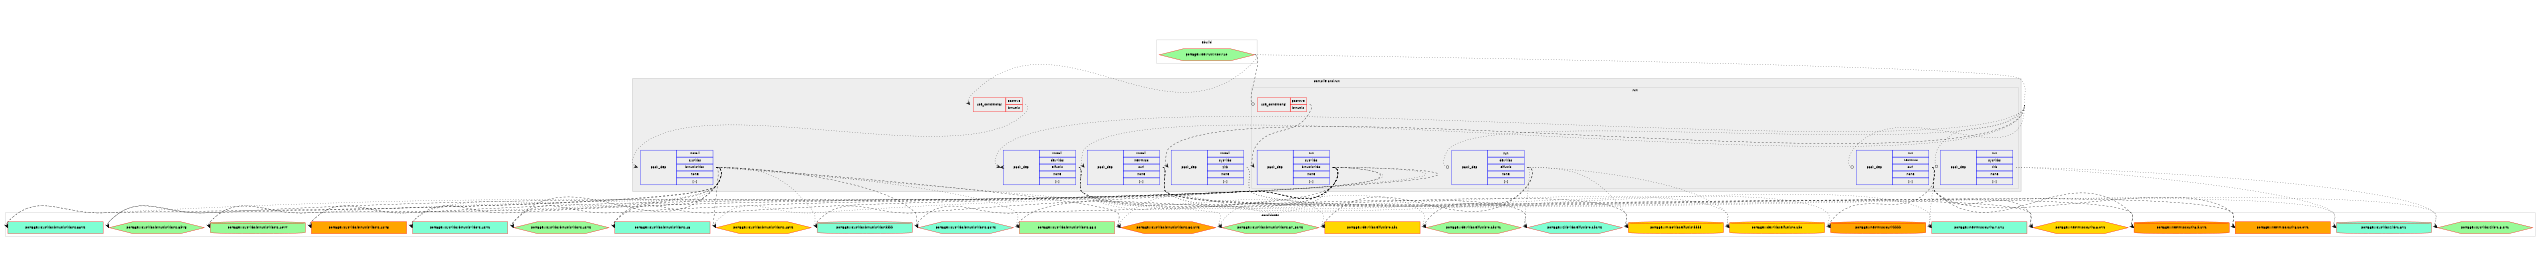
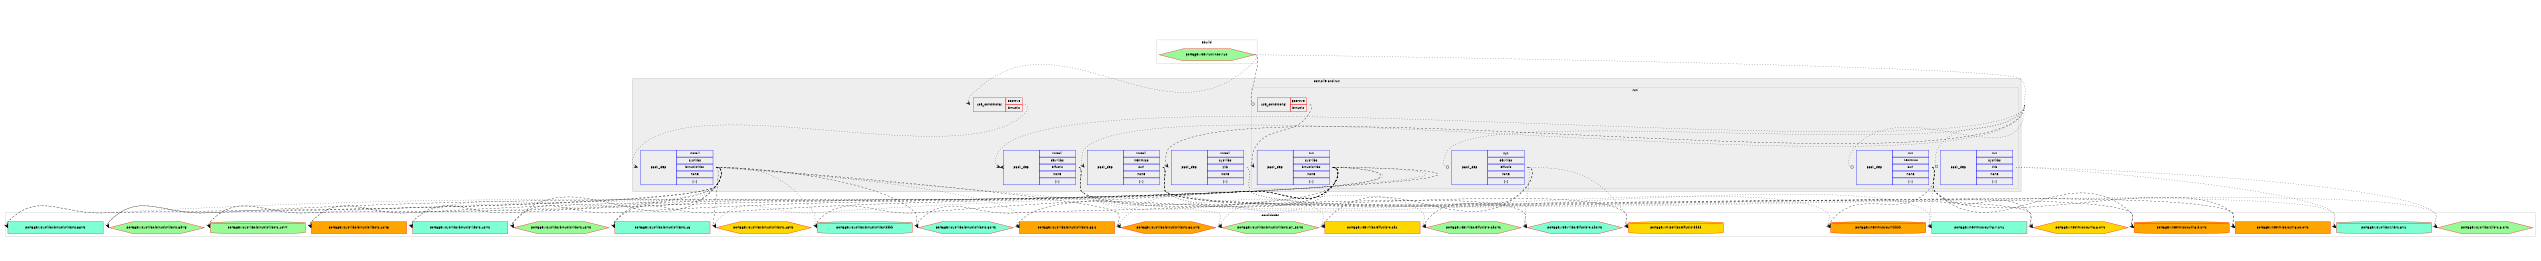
node "portage://sys-libs/binutils-libs-2.35.2": fillcolor palegreen -> orange
node "portage://zlib-libs/elfutils-0.191-r2": label "portage://zlib-libs/elfutils-0.191-r2" -> "portage://dev-libs/elfutils-0.191-r2"
node "portage://dev-libs/elfutils-0.190": removed
